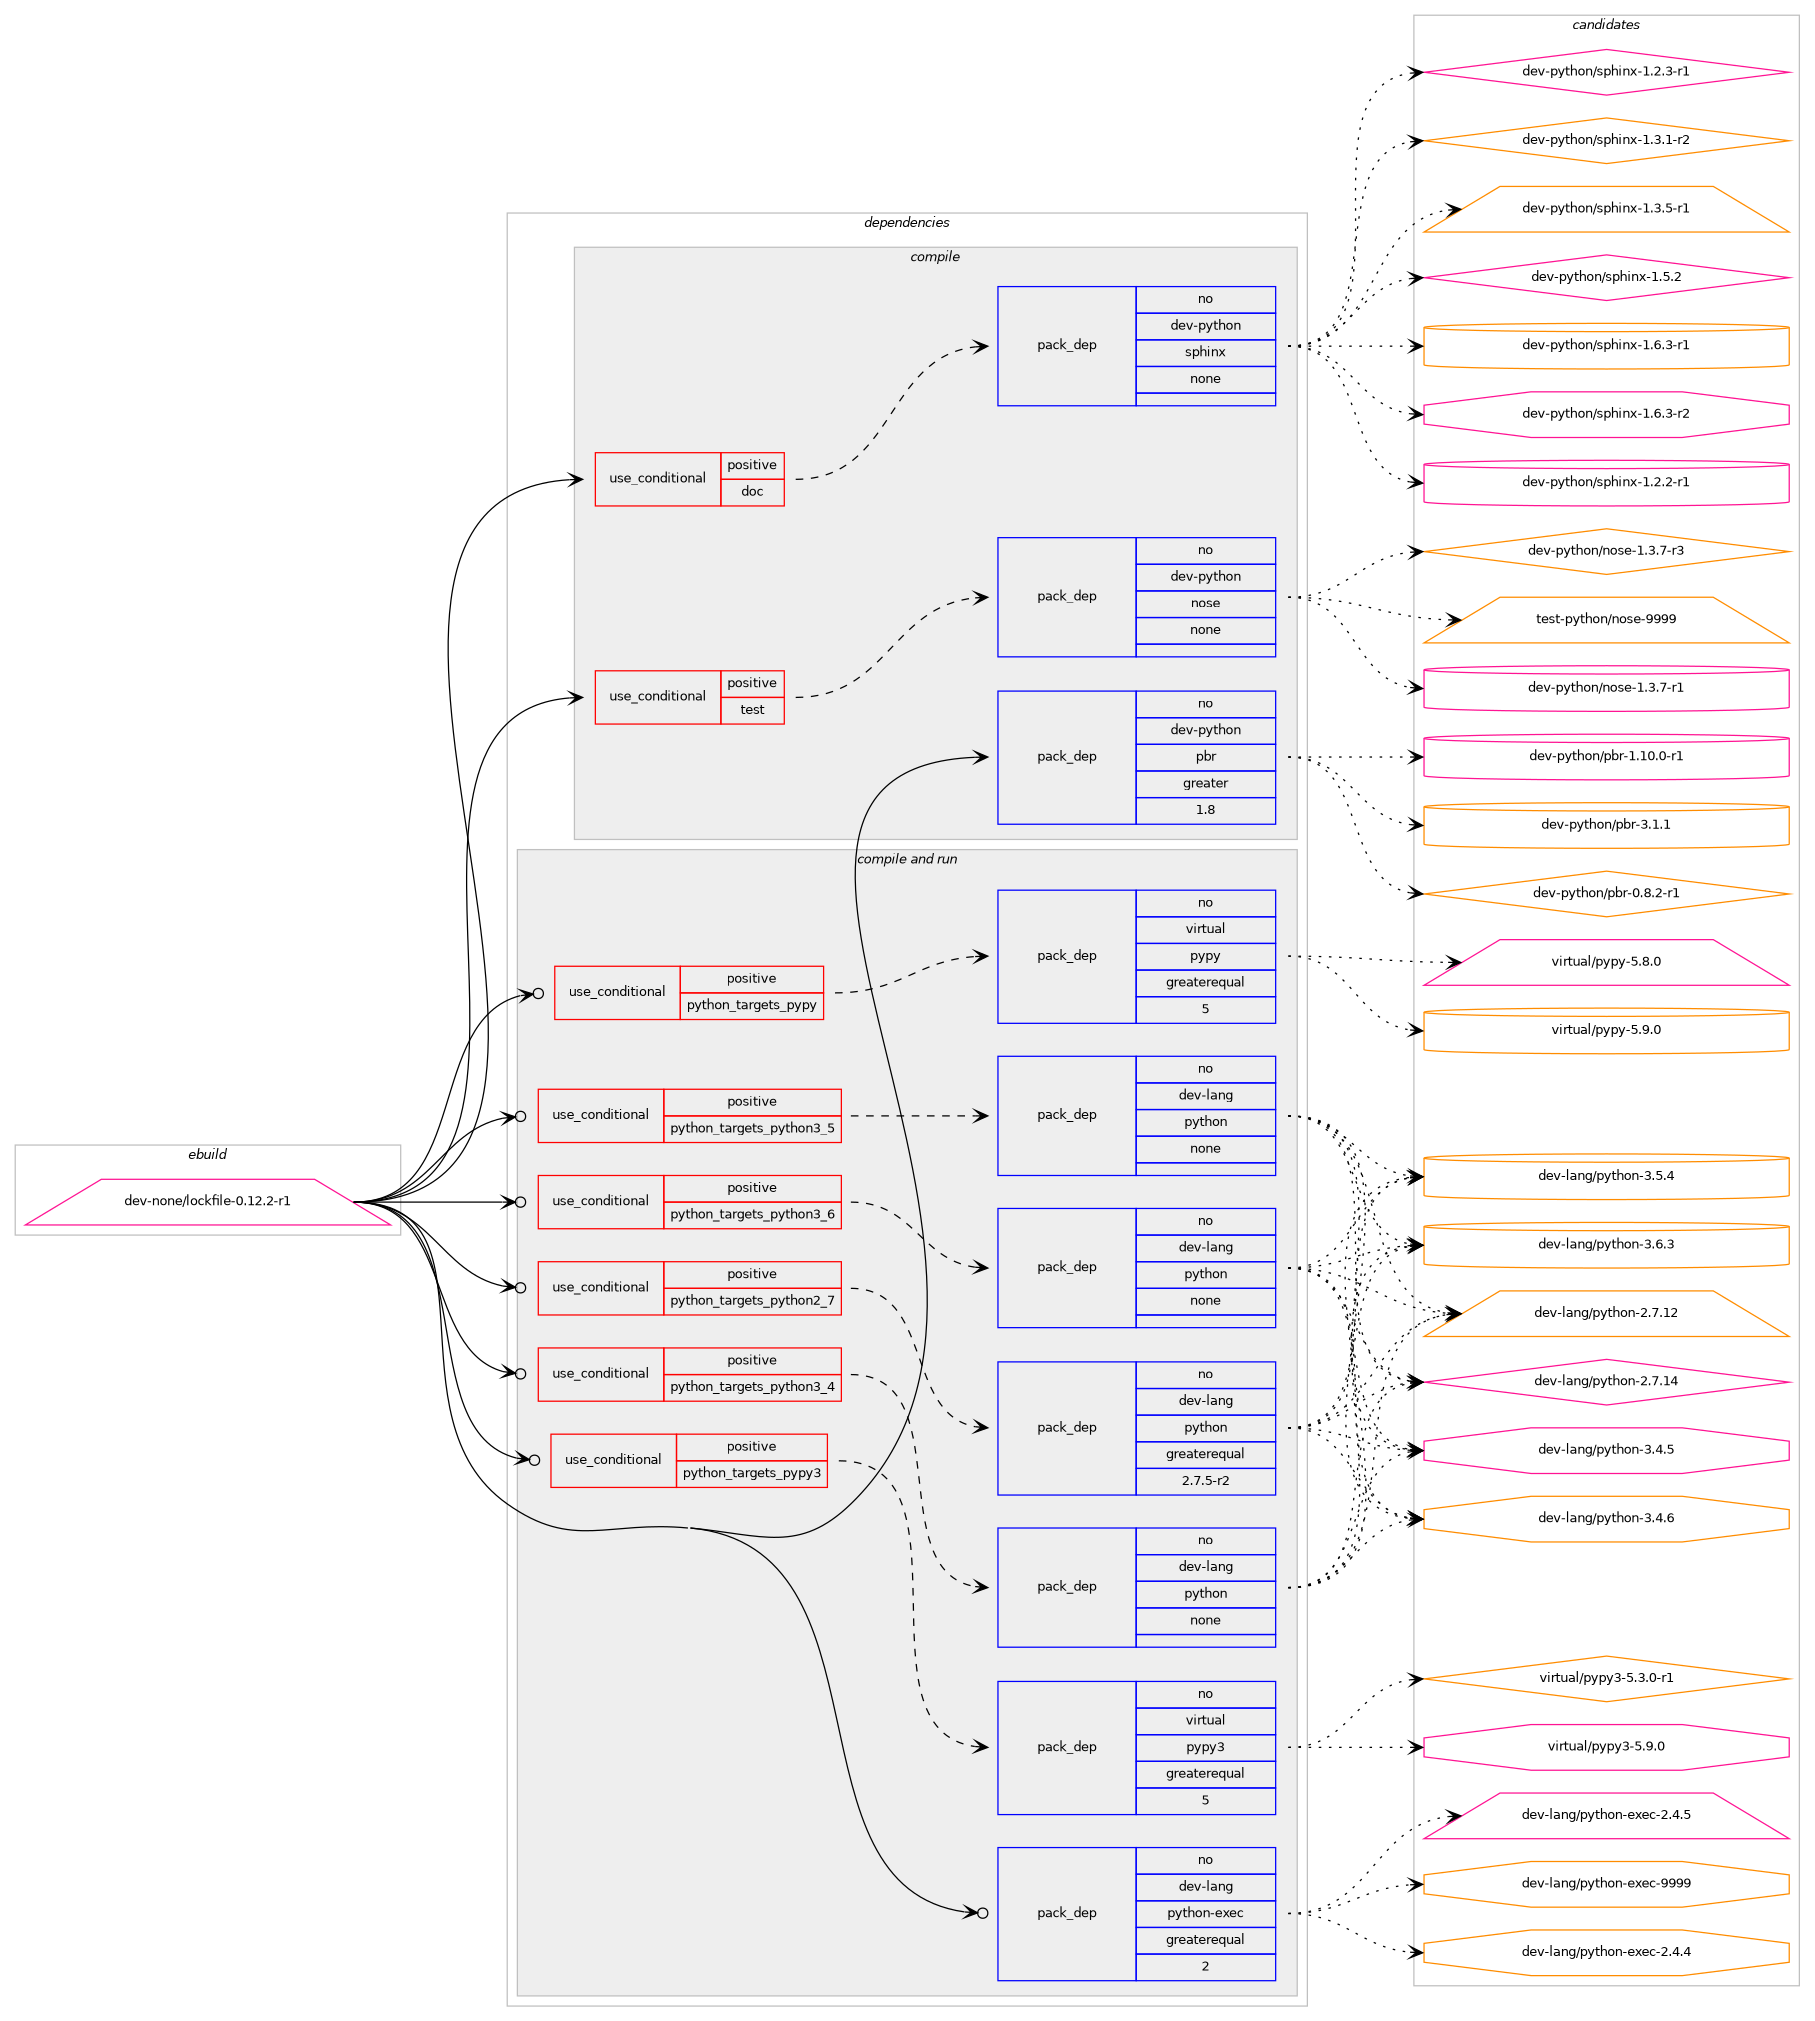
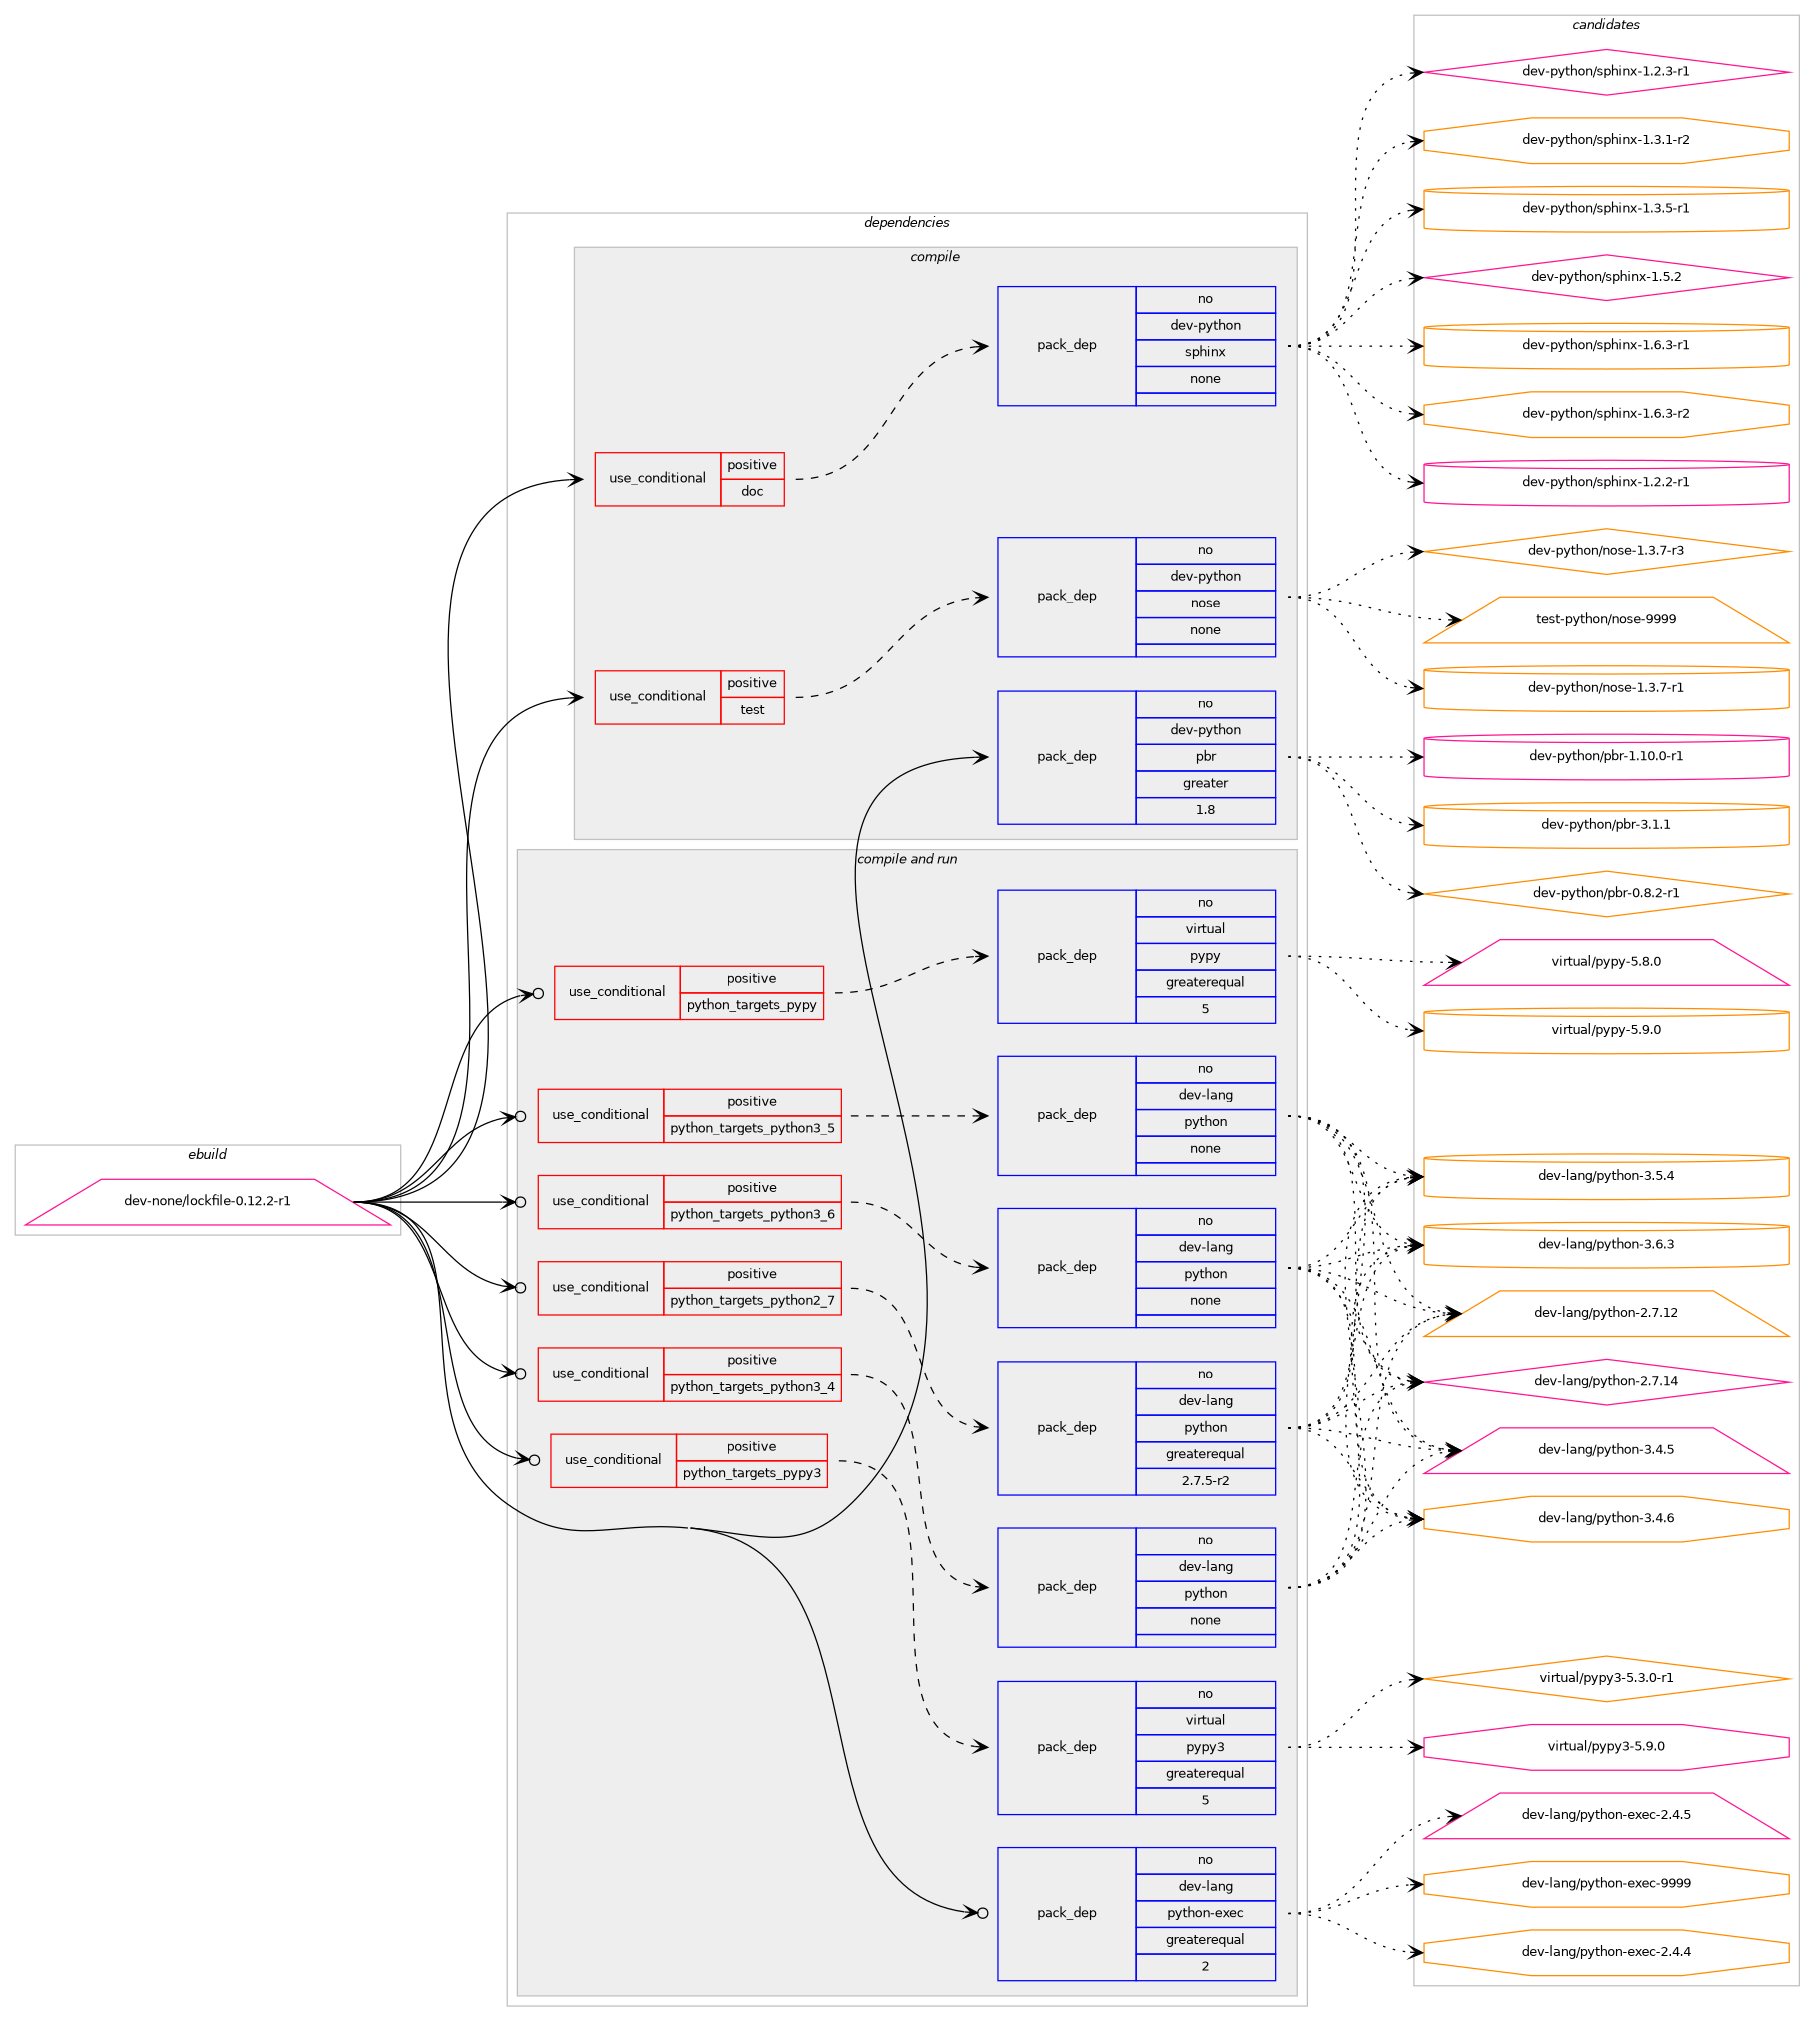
node "dev-python/sphinx-1.3.1-r2": shape diamond -> octagon
node "dev-python/sphinx-1.3.5-r1": shape trapezium -> cylinder
node "dev-python/sphinx-1.6.3-r2": color deeppink -> darkorange
node "dev-python/nose-1.3.7-r1": color deeppink -> darkorange
node "dev-lang/python-3.4.5": shape octagon -> trapezium
